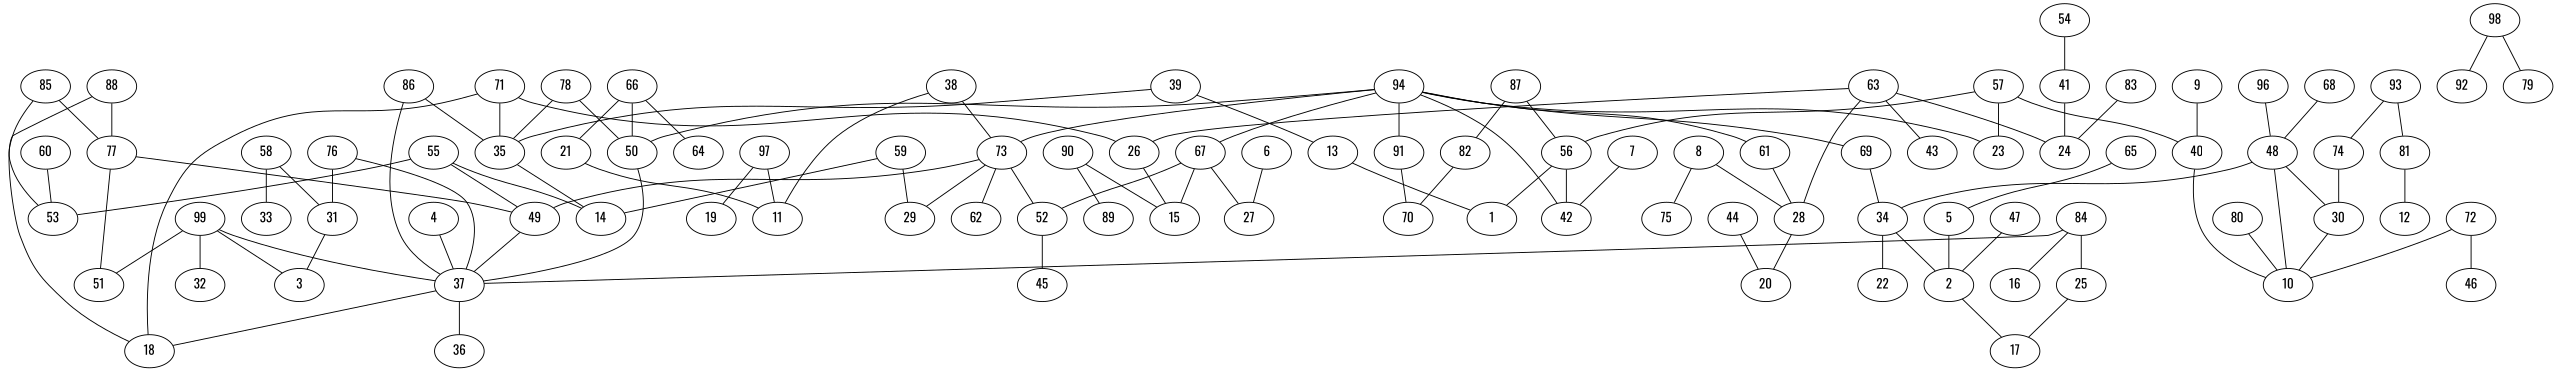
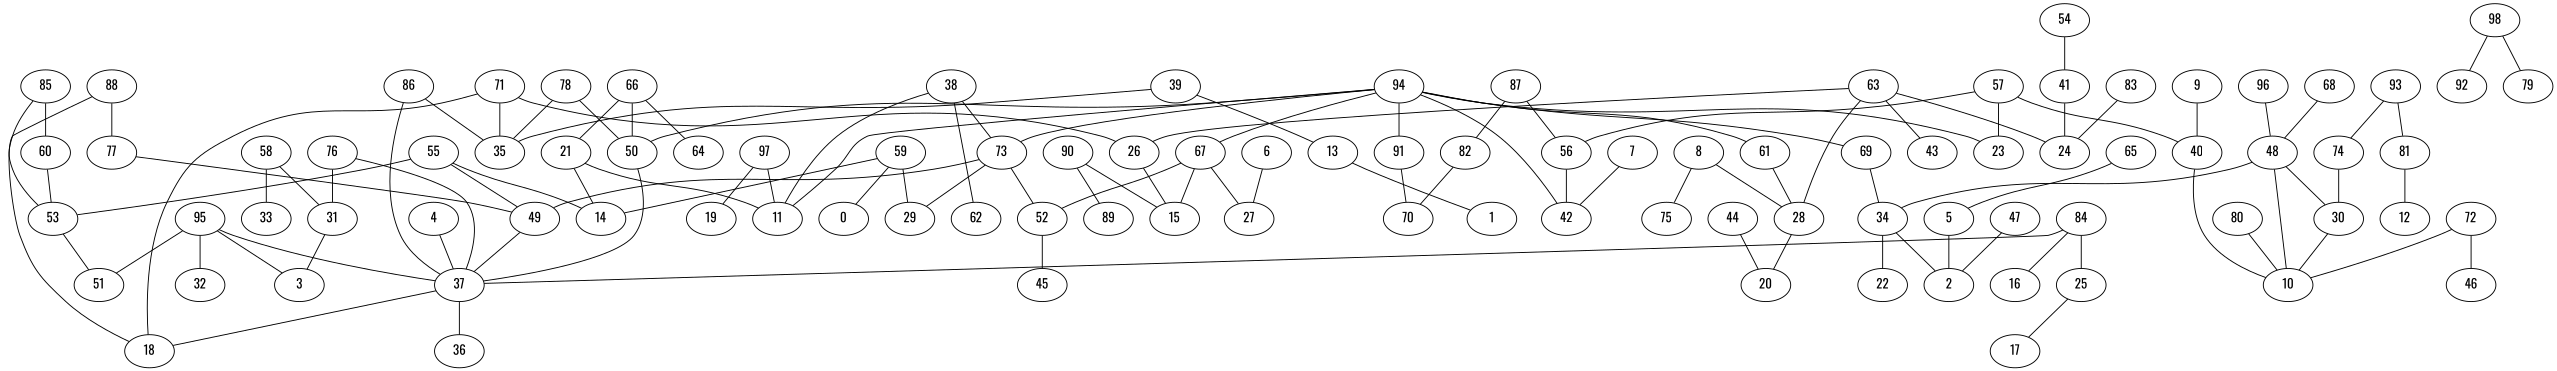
edge "94" -- "11": added
edge "85" -- "77": now "85" -- "60"
edge "35" -- "14": now "21" -- "14"
edge "73" -- "62": now "38" -- "62"
edge "56" -- "1": removed
edge "77" -- "51": now "53" -- "51"
node "99": label "99" -> "95"
node "0": added
edge "2" -- "17": removed
